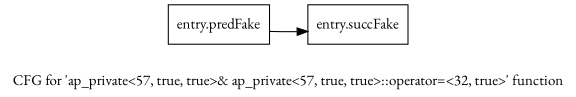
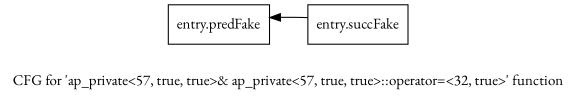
edge "entry.predFake" -> "entry.succFake": reversed
